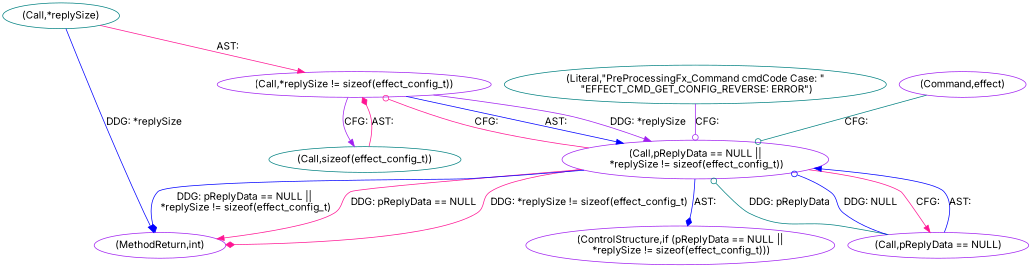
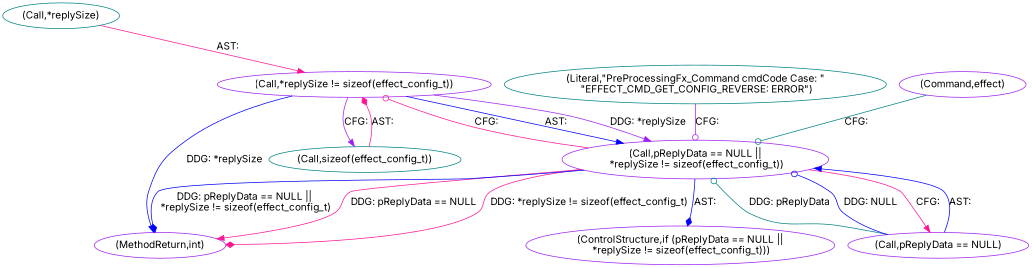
edge "(Call,*replySize)" -> "(MethodReturn,int)": now "(Call,*replySize != sizeof(effect_config_t))" -> "(MethodReturn,int)"
